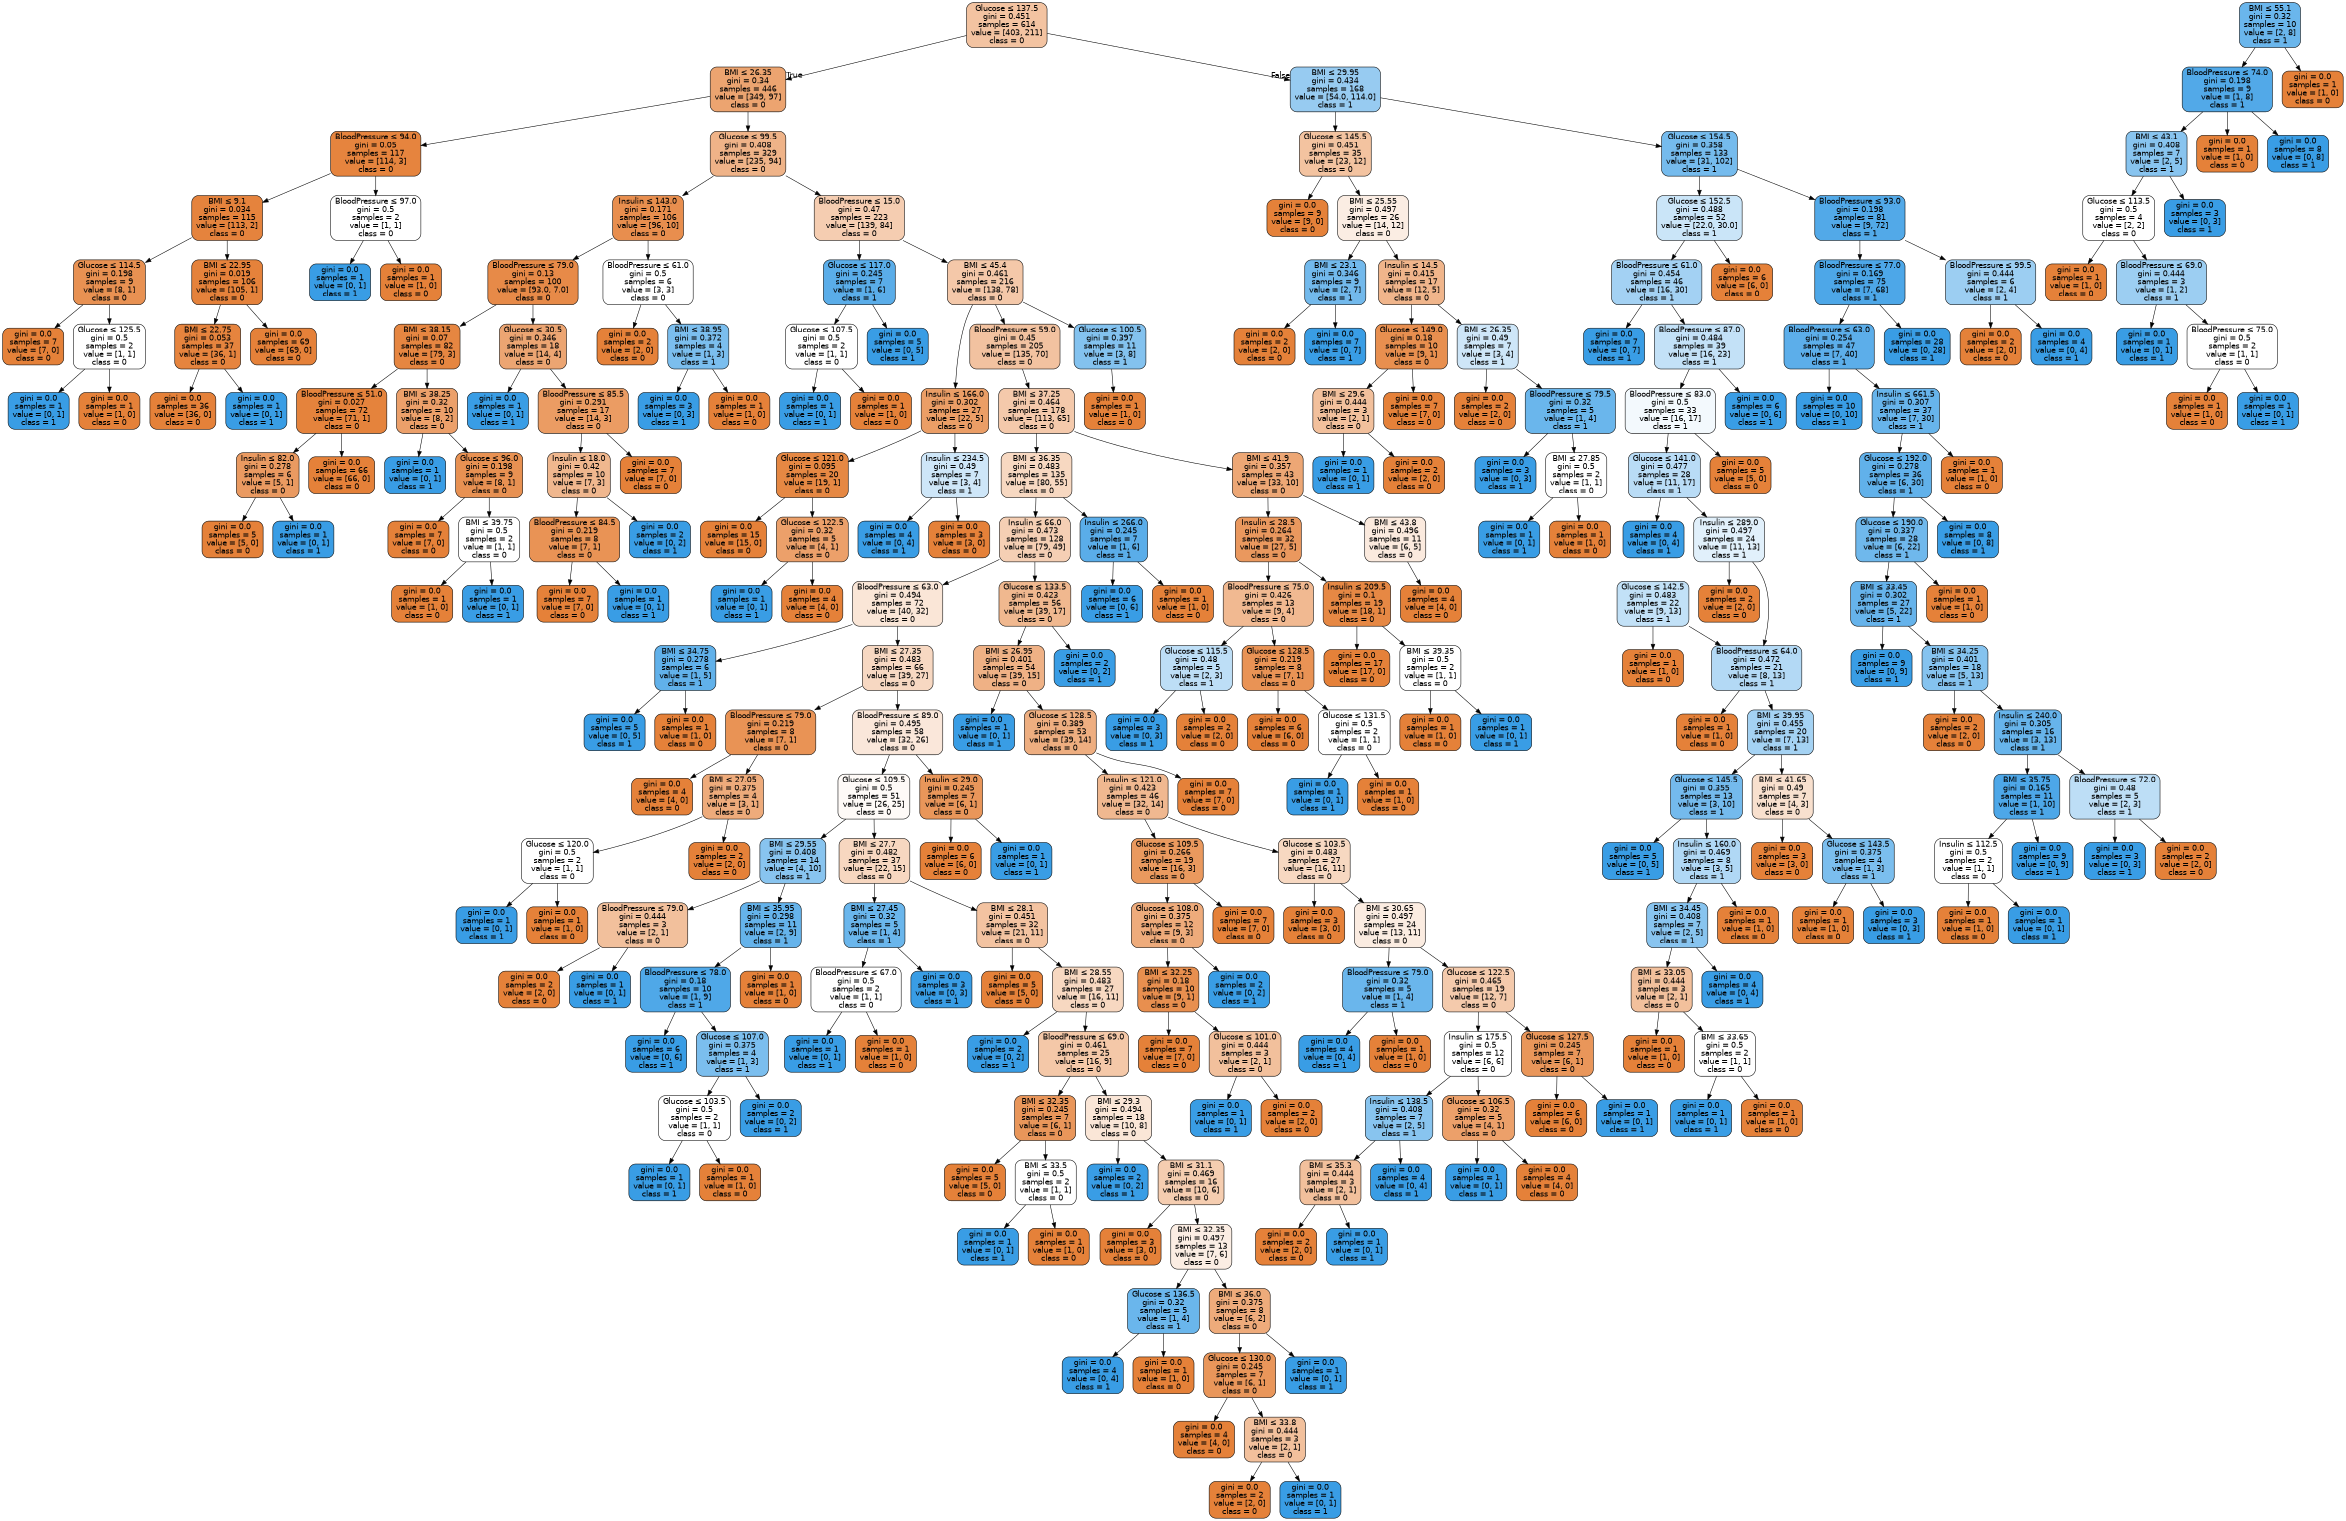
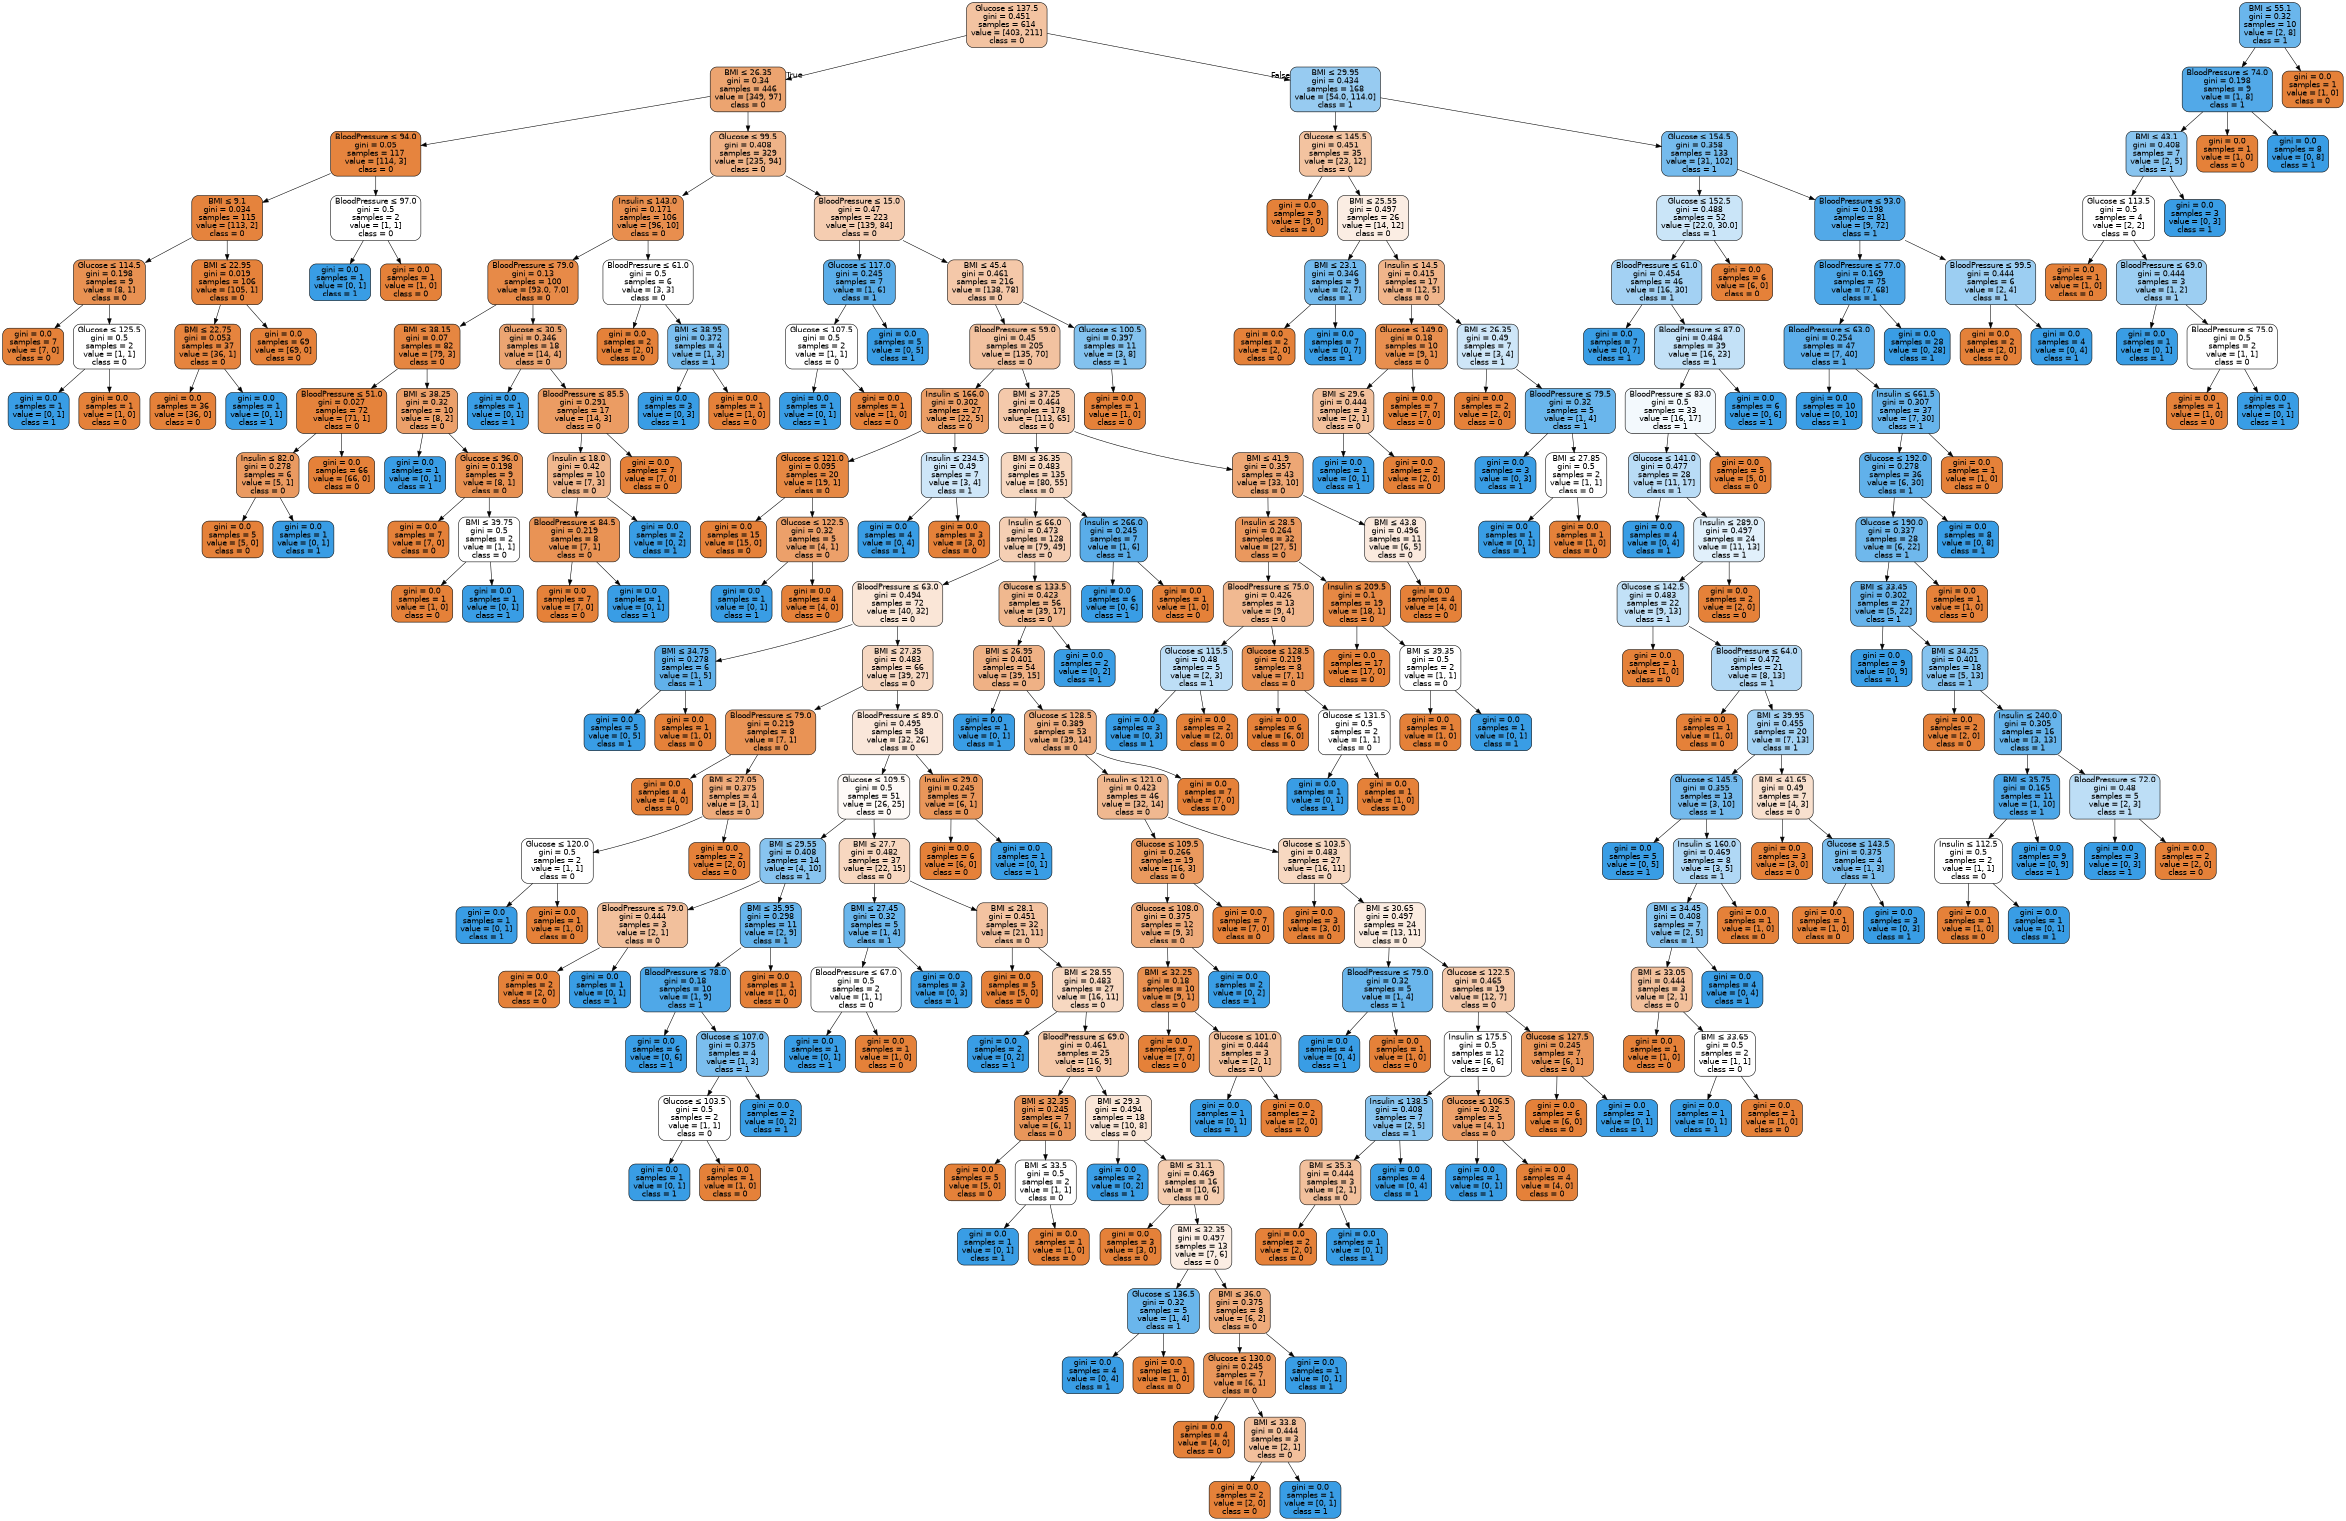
edge "BMI ≤ 45.4" -> "Insulin ≤ 166.0": now "BloodPressure ≤ 59.0" -> "Insulin ≤ 166.0"
edge "Insulin ≤ 289.0" -> "BloodPressure ≤ 64.0": now "Insulin ≤ 289.0" -> "Glucose ≤ 142.5"
